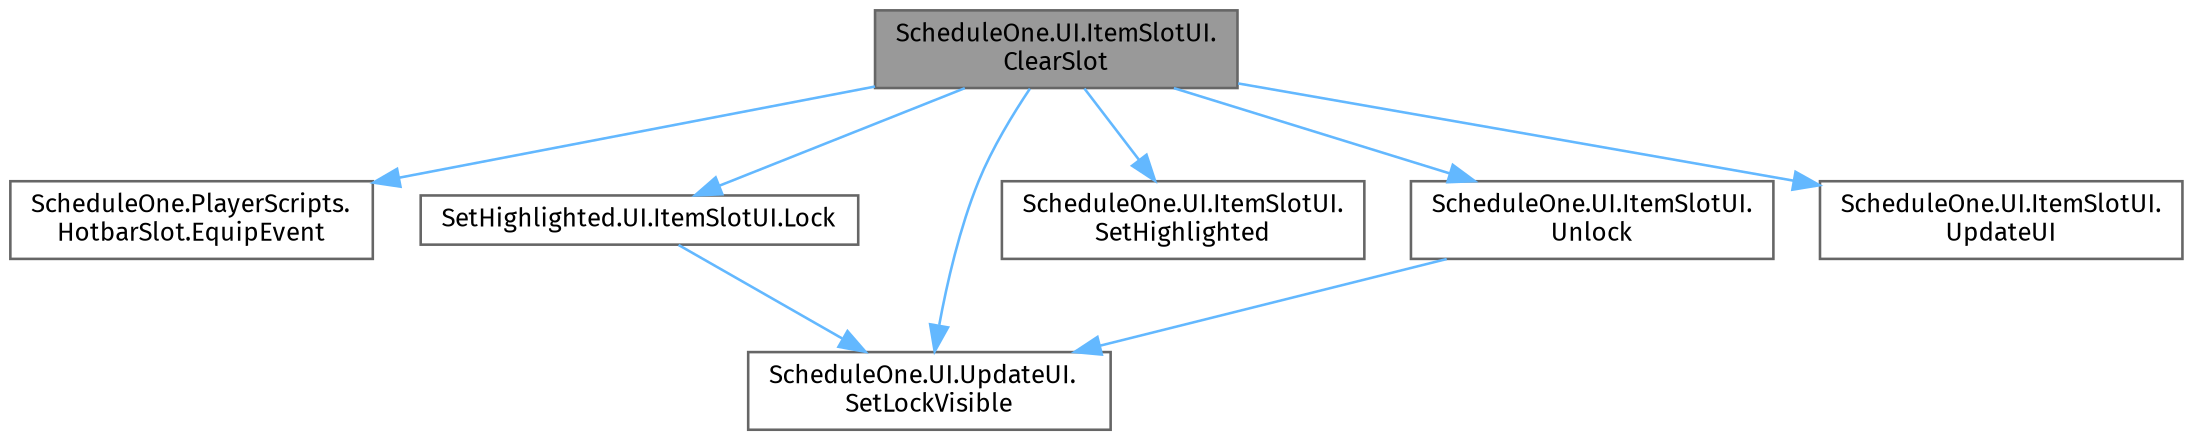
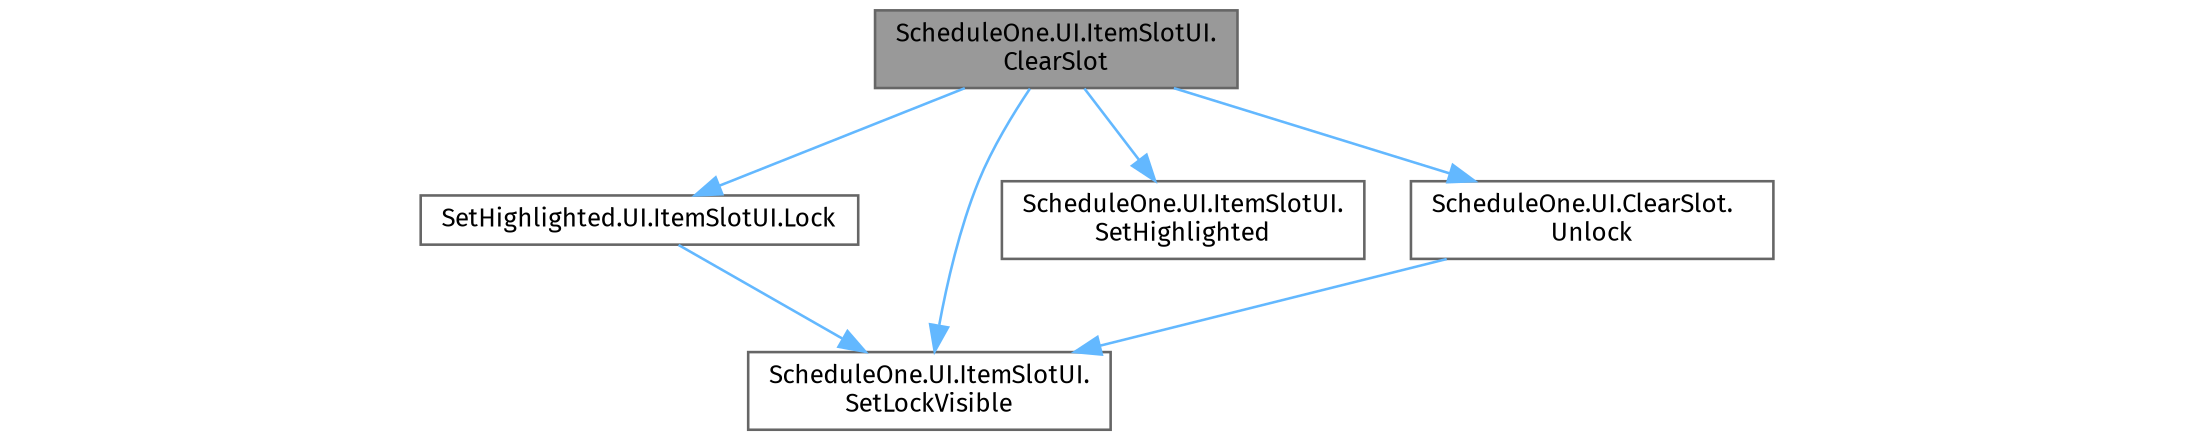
node "ScheduleOne.PlayerScripts. HotbarSlot.EquipEvent": removed
node "ScheduleOne.UI.ItemSlotUI. Unlock": label "ScheduleOne.UI.ItemSlotUI. Unlock" -> "ScheduleOne.UI.ClearSlot. Unlock"
node "ScheduleOne.UI.ItemSlotUI. UpdateUI": removed
node "ScheduleOne.UI.UpdateUI. SetLockVisible": label "ScheduleOne.UI.UpdateUI. SetLockVisible" -> "ScheduleOne.UI.ItemSlotUI. SetLockVisible"
